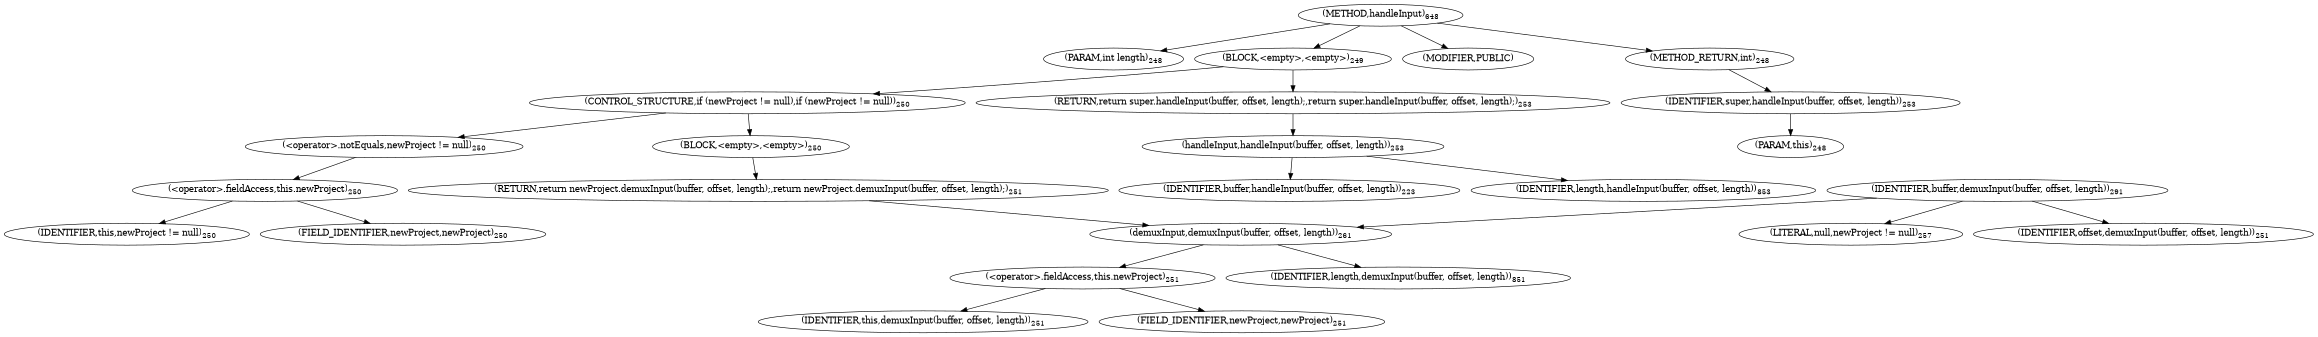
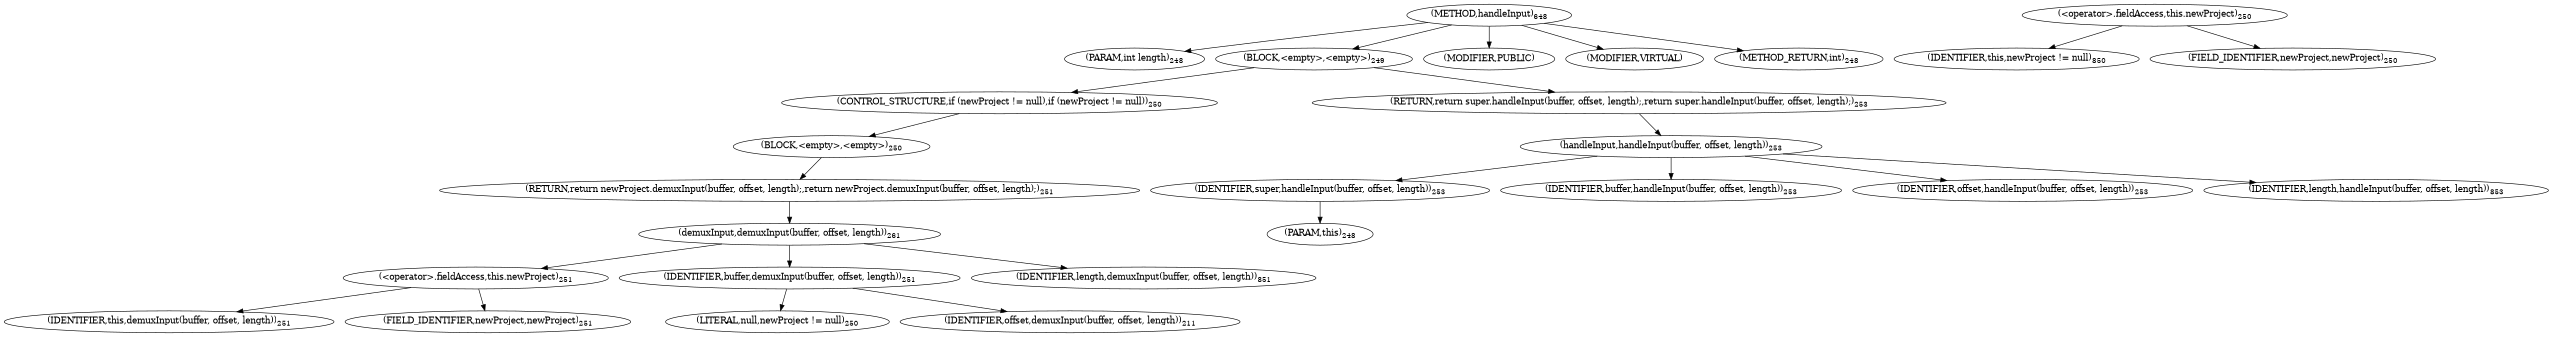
node "(MODIFIER,VIRTUAL)": added
edge "(METHOD_RETURN,int)" -> "(IDENTIFIER,super,handleInput(buffer, offset, length))": now "(handleInput,handleInput(buffer, offset, length))" -> "(IDENTIFIER,super,handleInput(buffer, offset, length))"
node "(<operator>.notEquals,newProject != null)": removed
node "(IDENTIFIER,buffer,handleInput(buffer, offset, length))": text "223" -> "253"
node "(IDENTIFIER,buffer,demuxInput(buffer, offset, length))": text "291" -> "251"
node "(IDENTIFIER,offset,handleInput(buffer, offset, length))": added
edge "(IDENTIFIER,buffer,demuxInput(buffer, offset, length))" -> "(demuxInput,demuxInput(buffer, offset, length))": reversed
node "(IDENTIFIER,this,newProject != null)": text "250" -> "850"
node "(LITERAL,null,newProject != null)": text "257" -> "250"
node "(IDENTIFIER,offset,demuxInput(buffer, offset, length))": text "251" -> "211"
